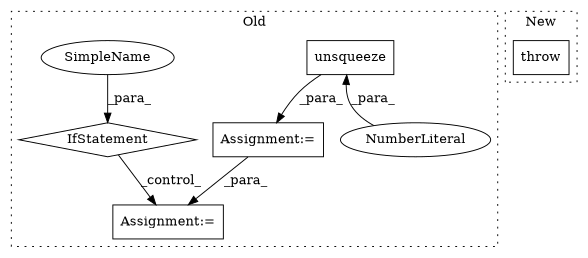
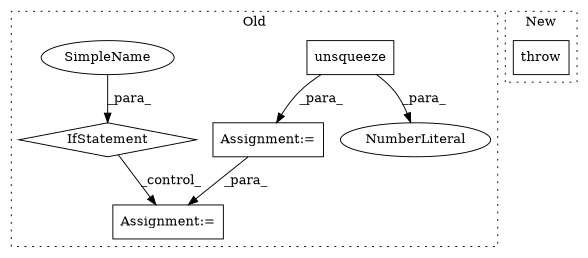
edge "NumberLiteral" -> "unsqueeze": reversed
